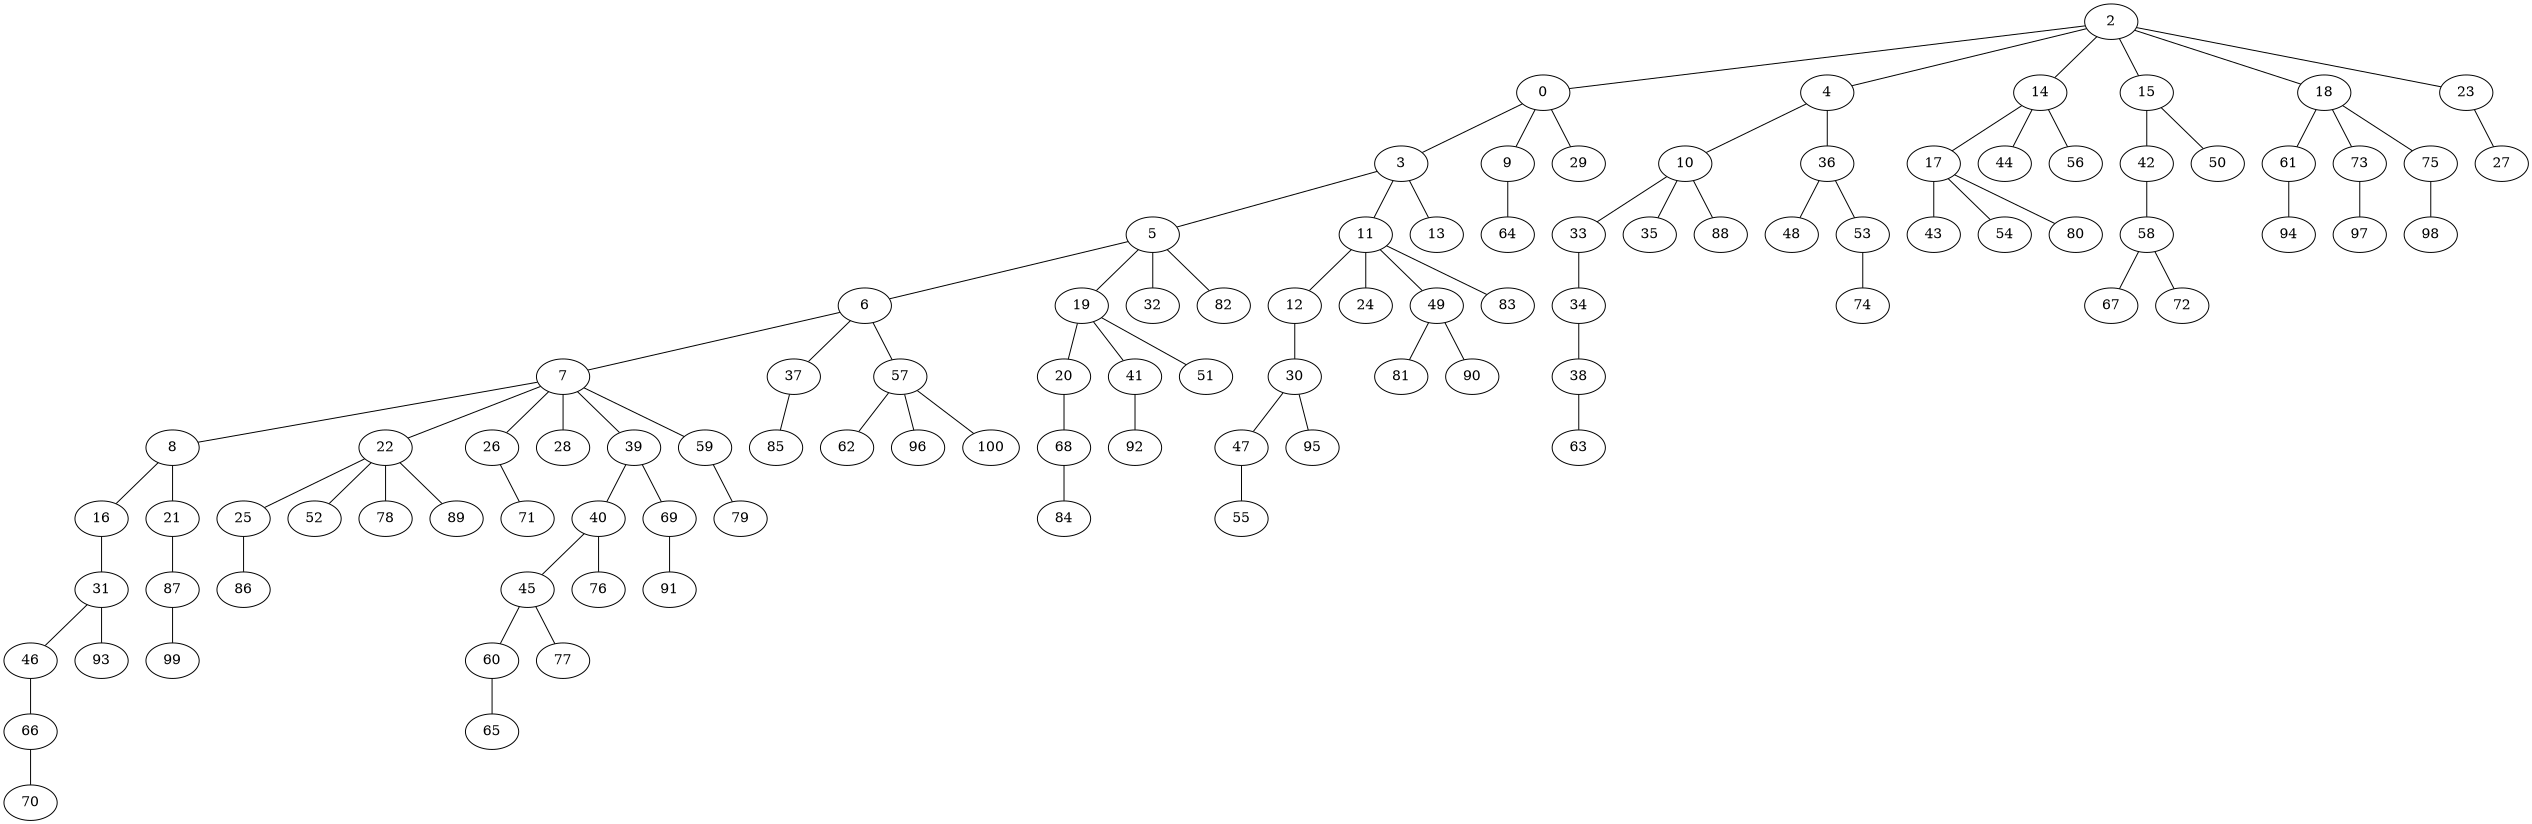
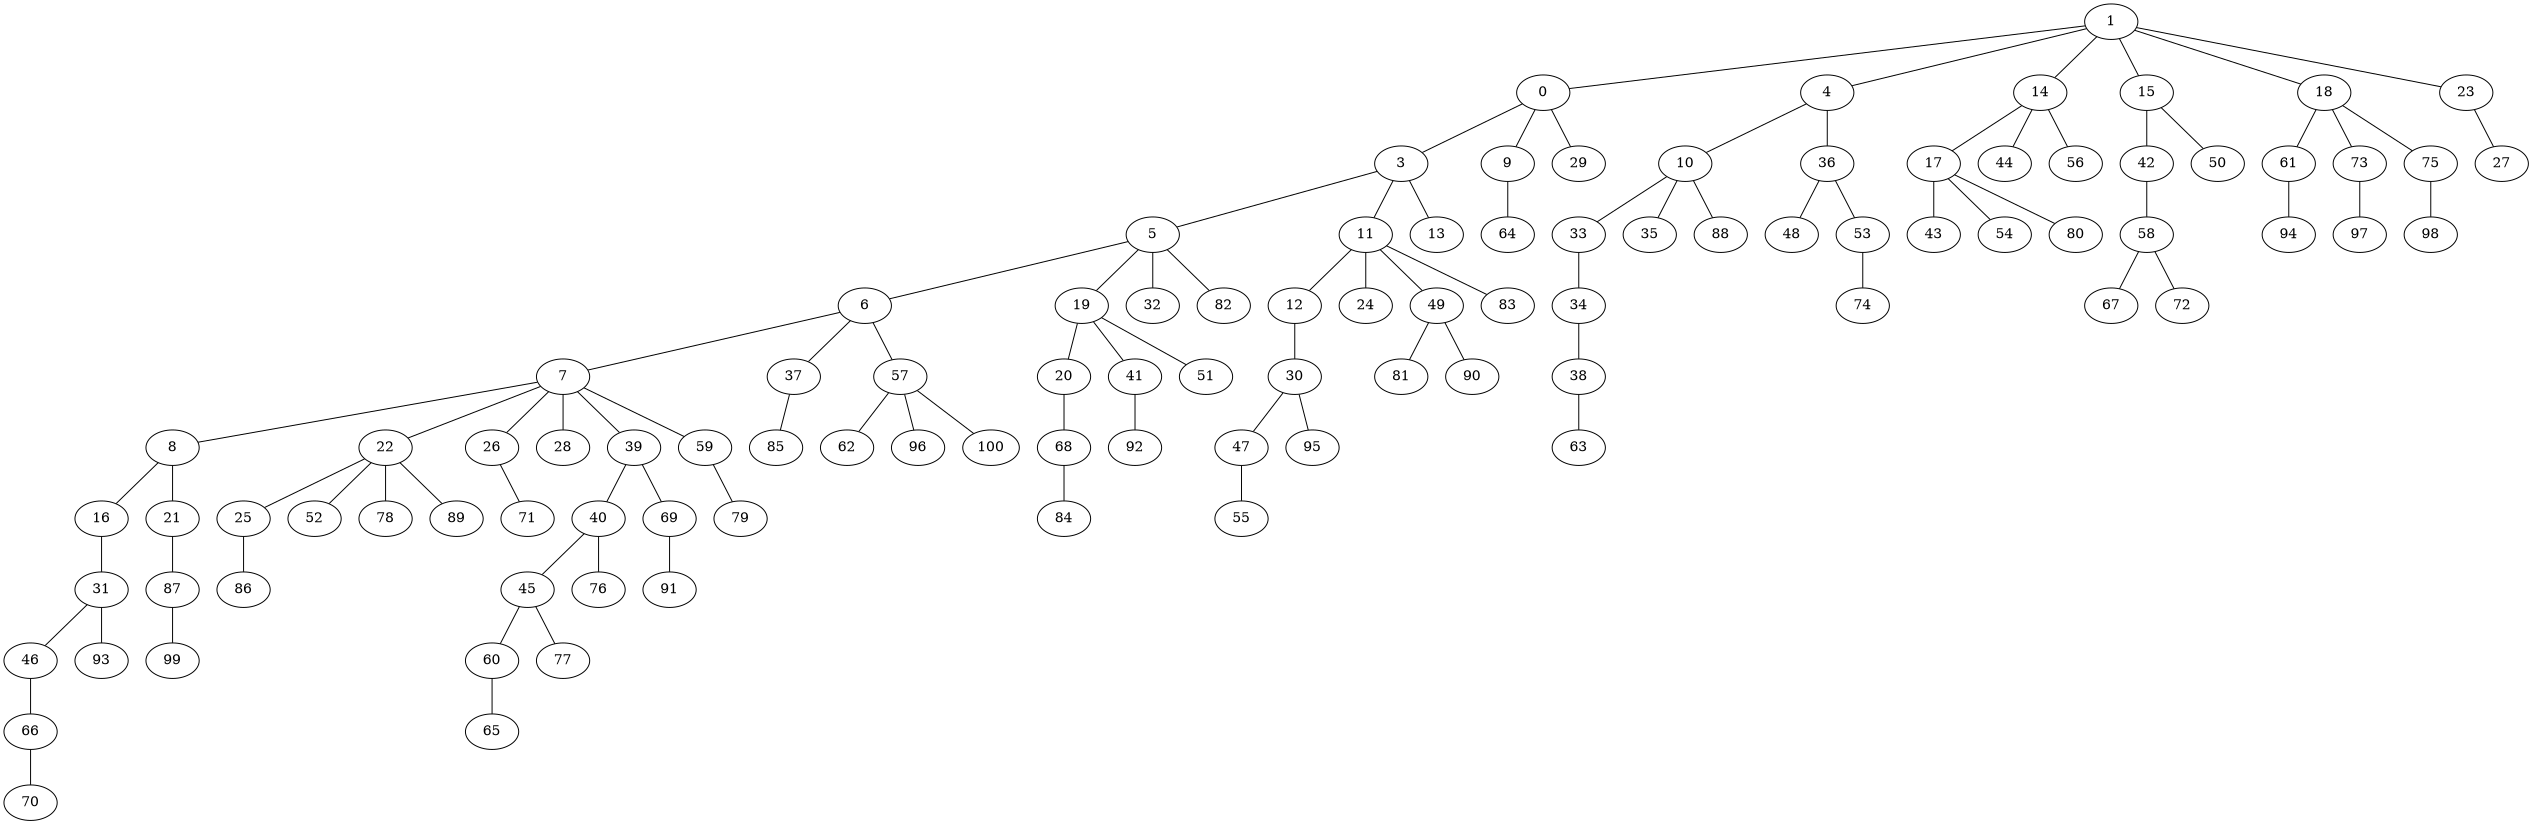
node "2": label "2" -> "1"
